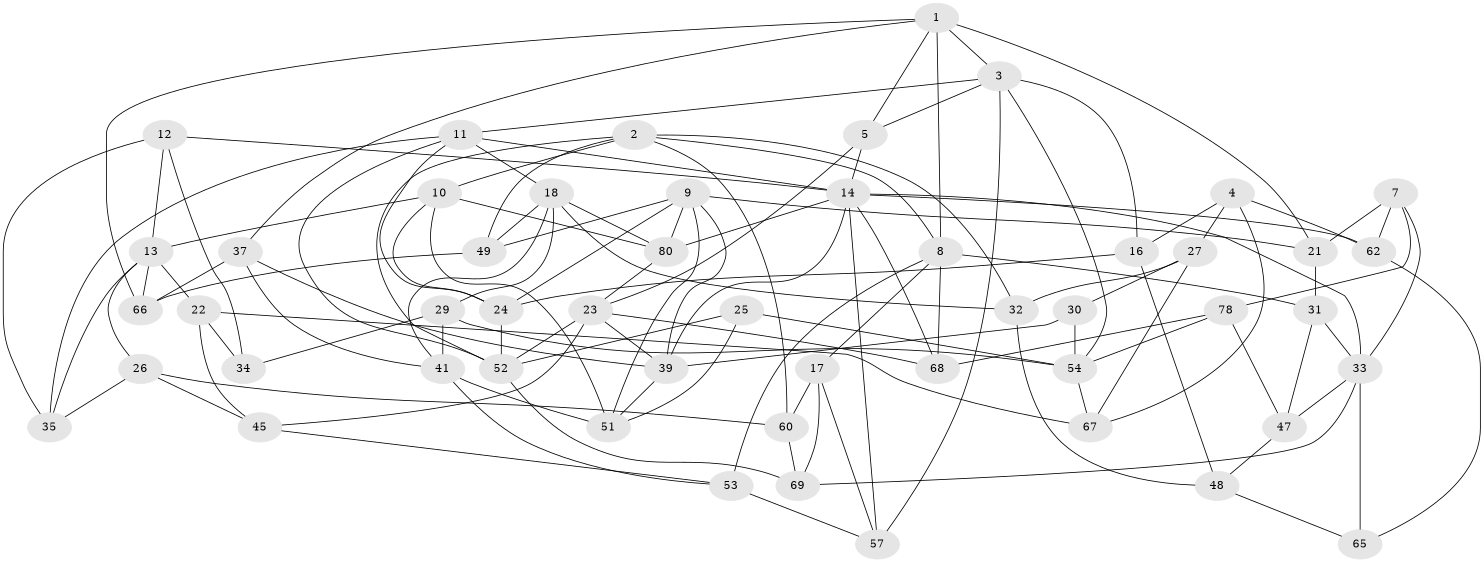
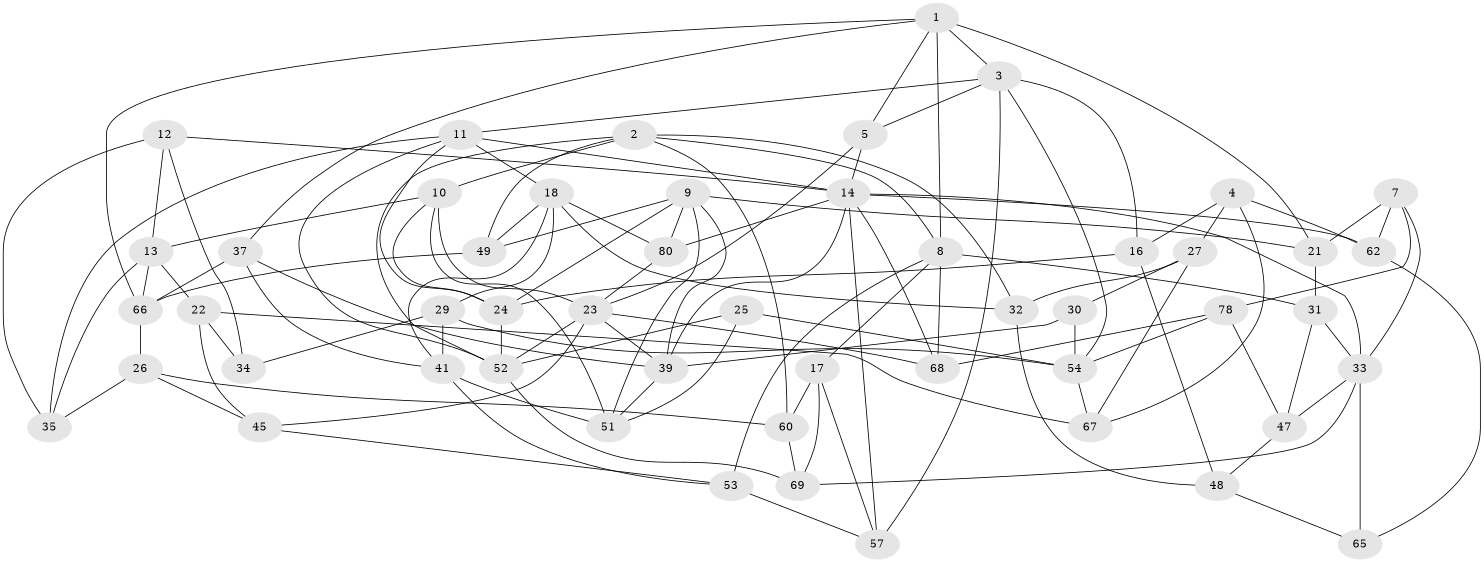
edge "10" -- "80": now "10" -- "23"
edge "13" -- "26": now "66" -- "26"
